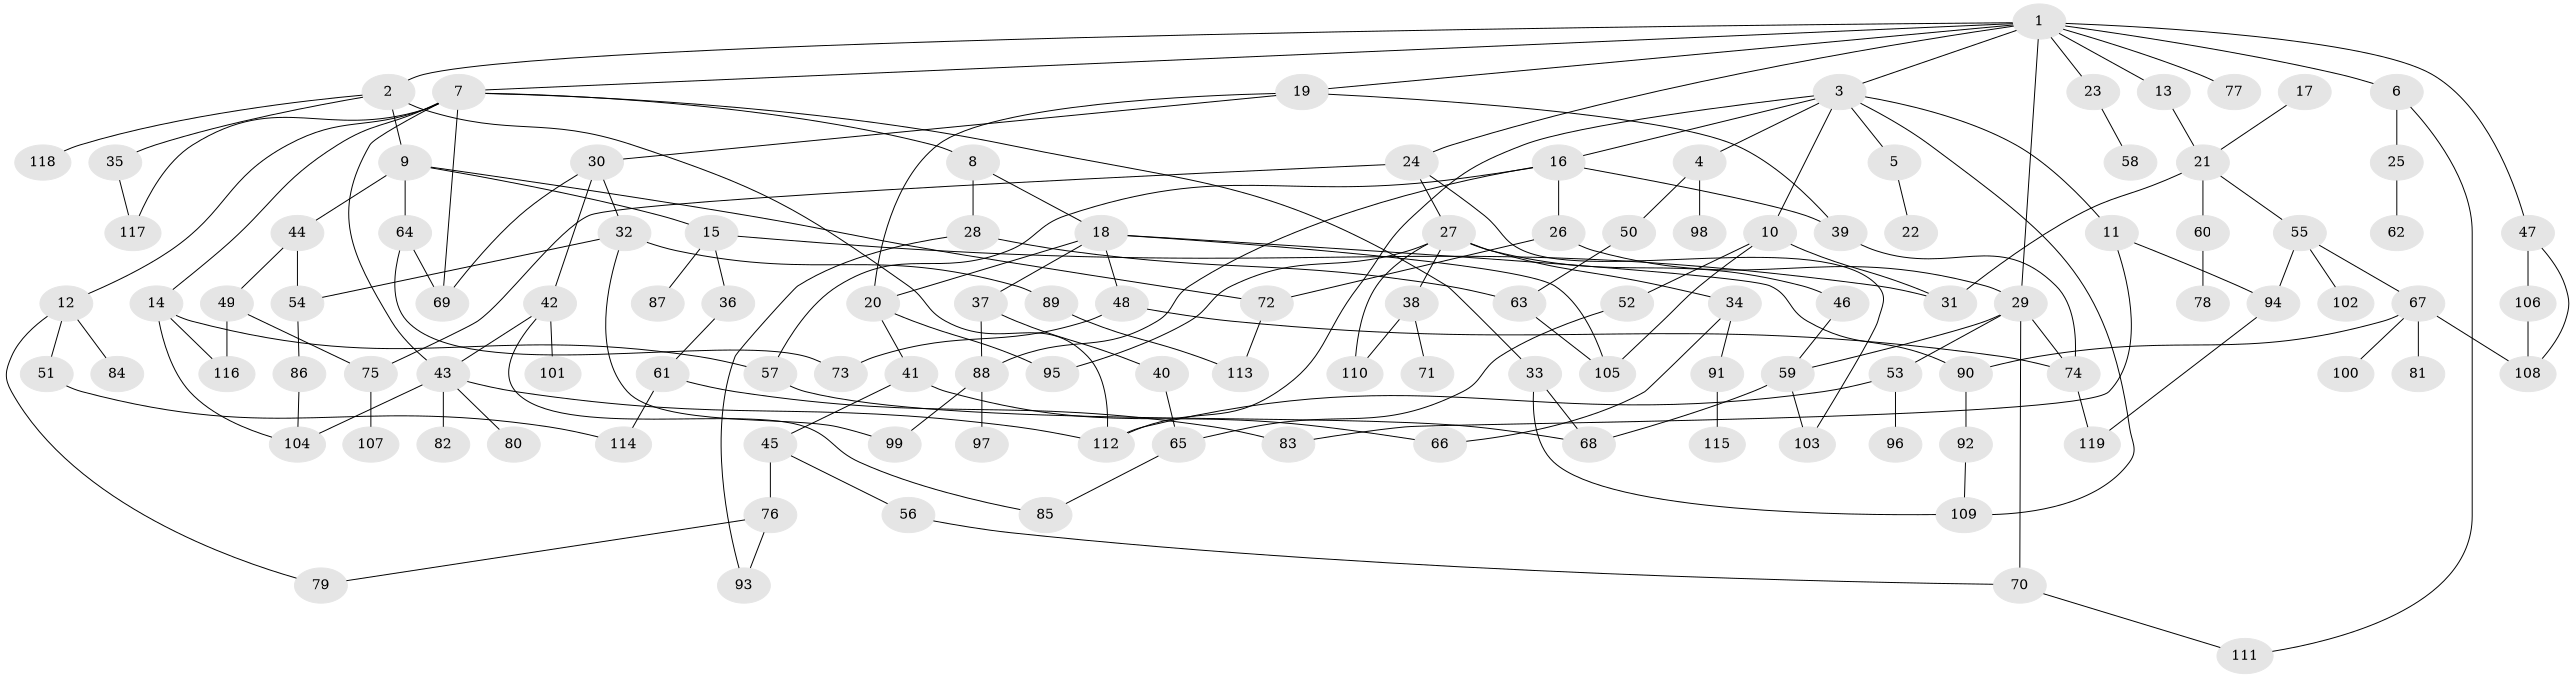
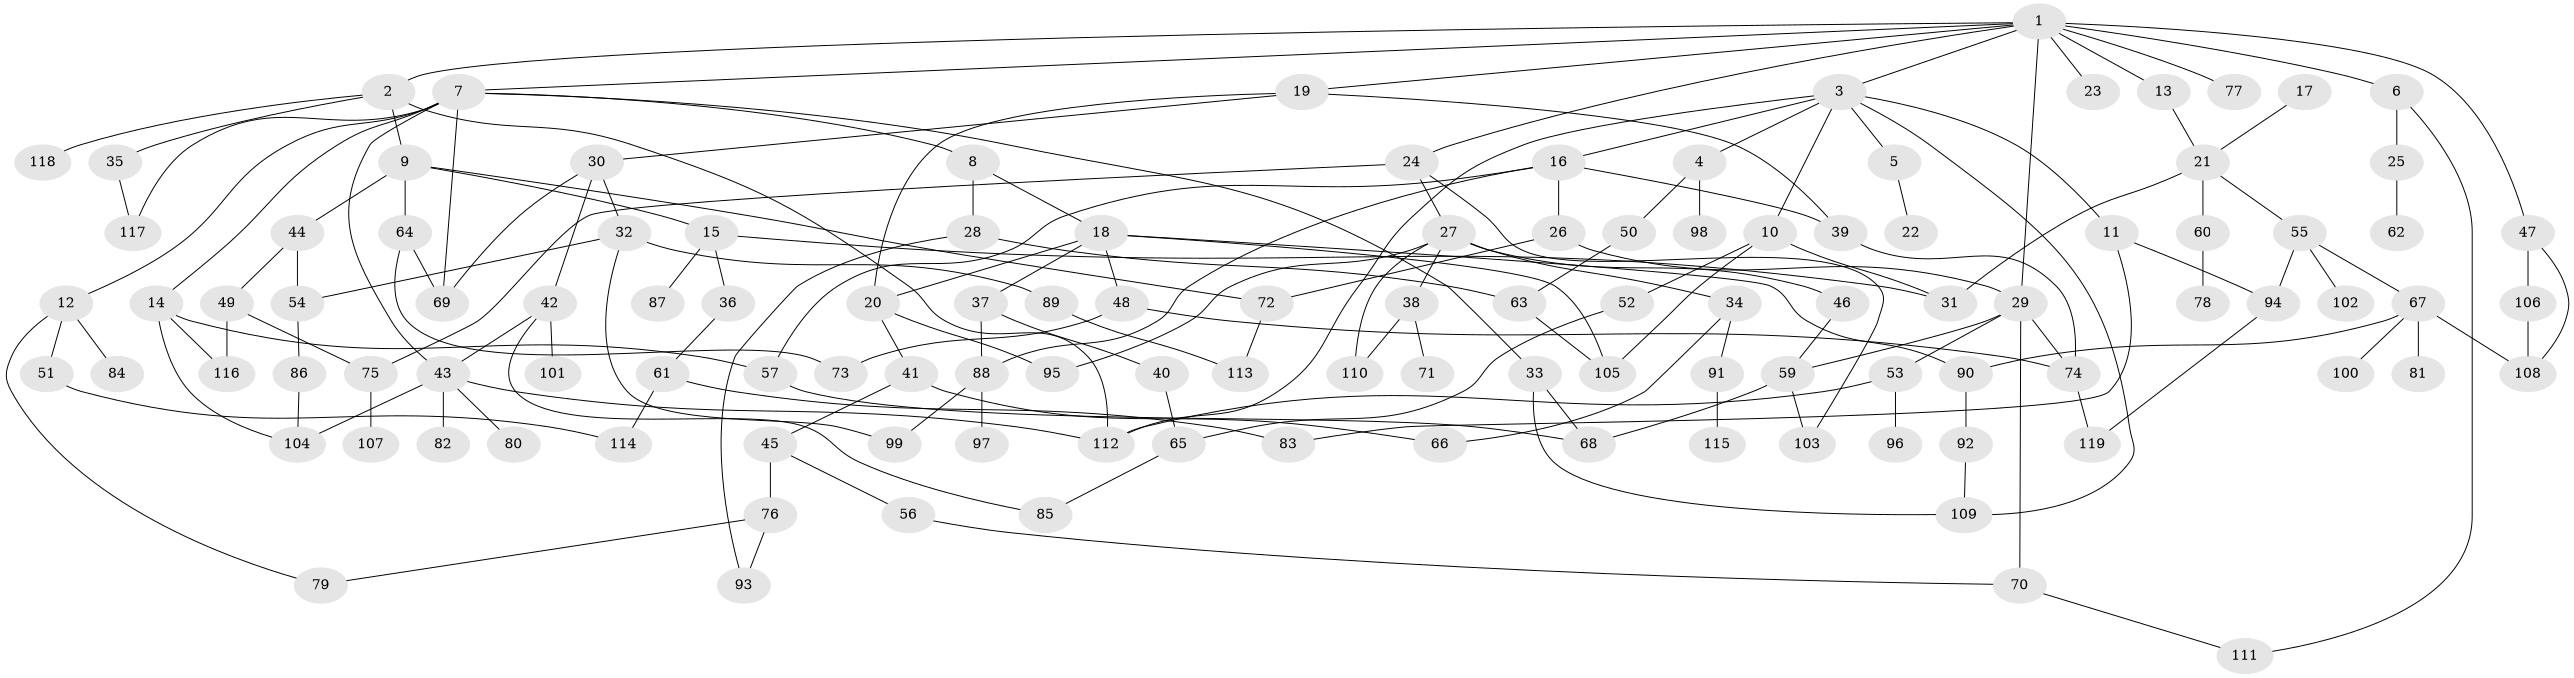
node "58": removed
